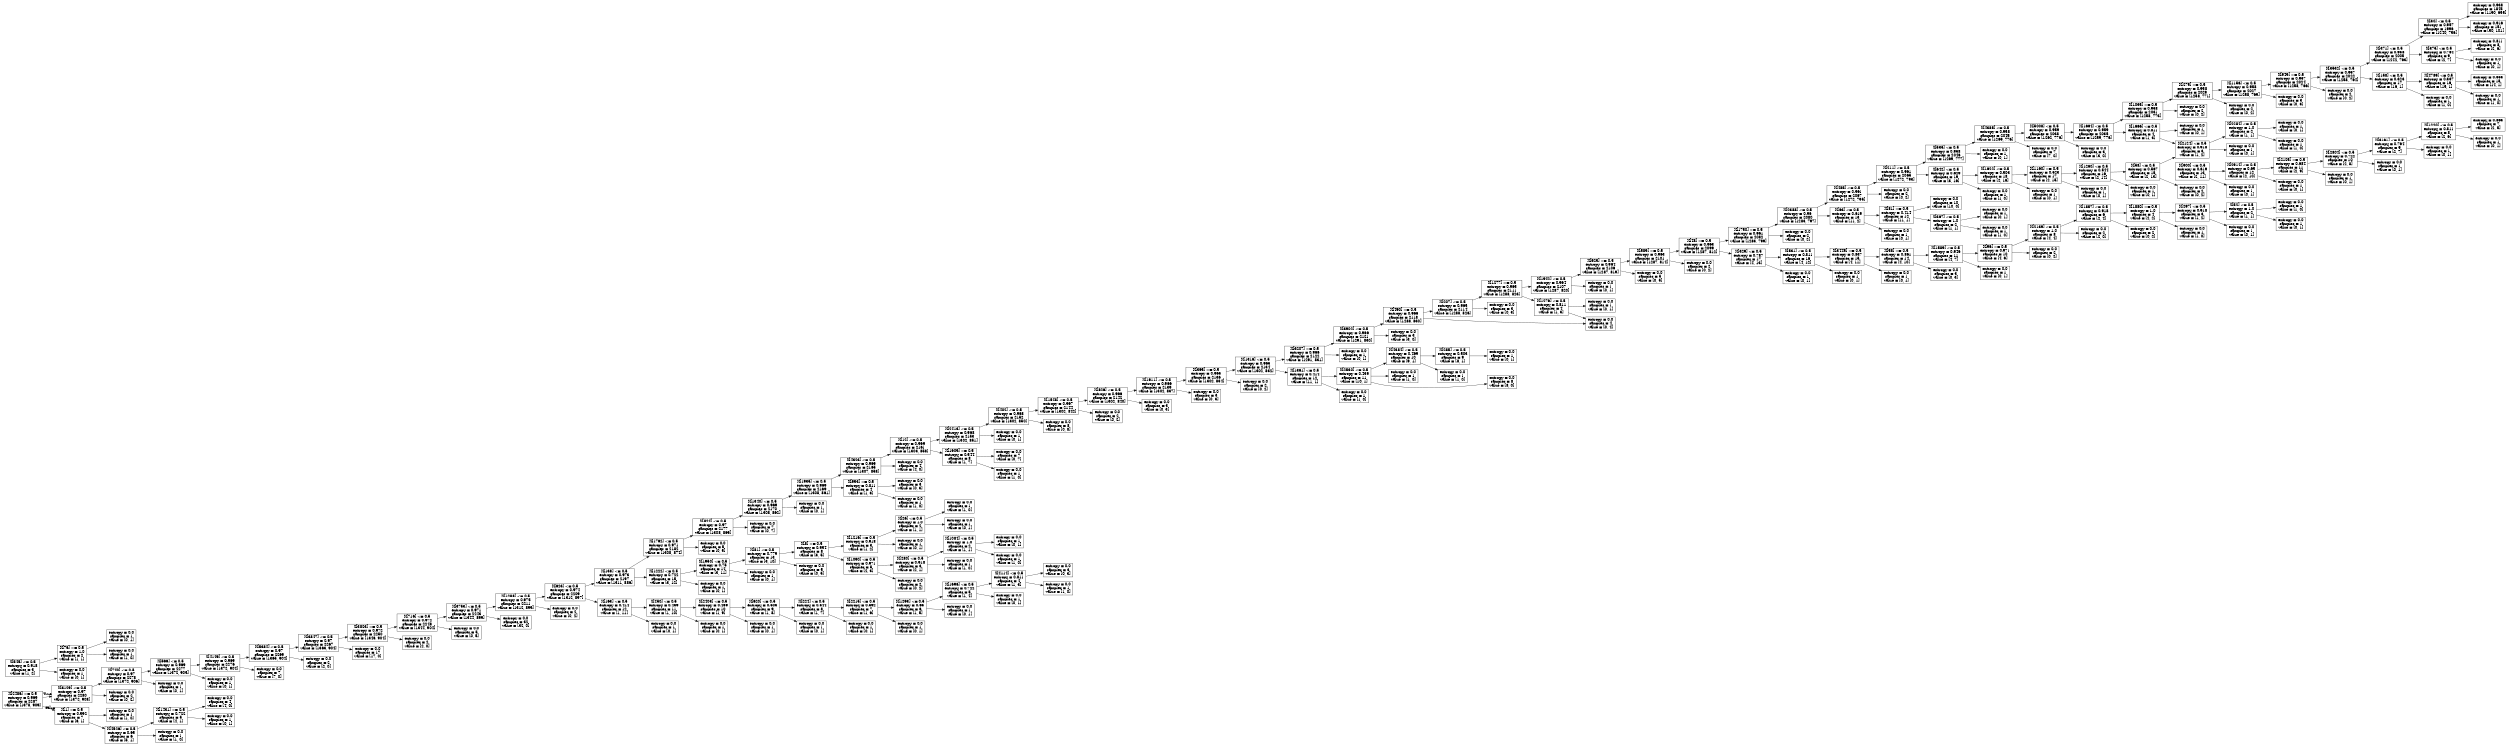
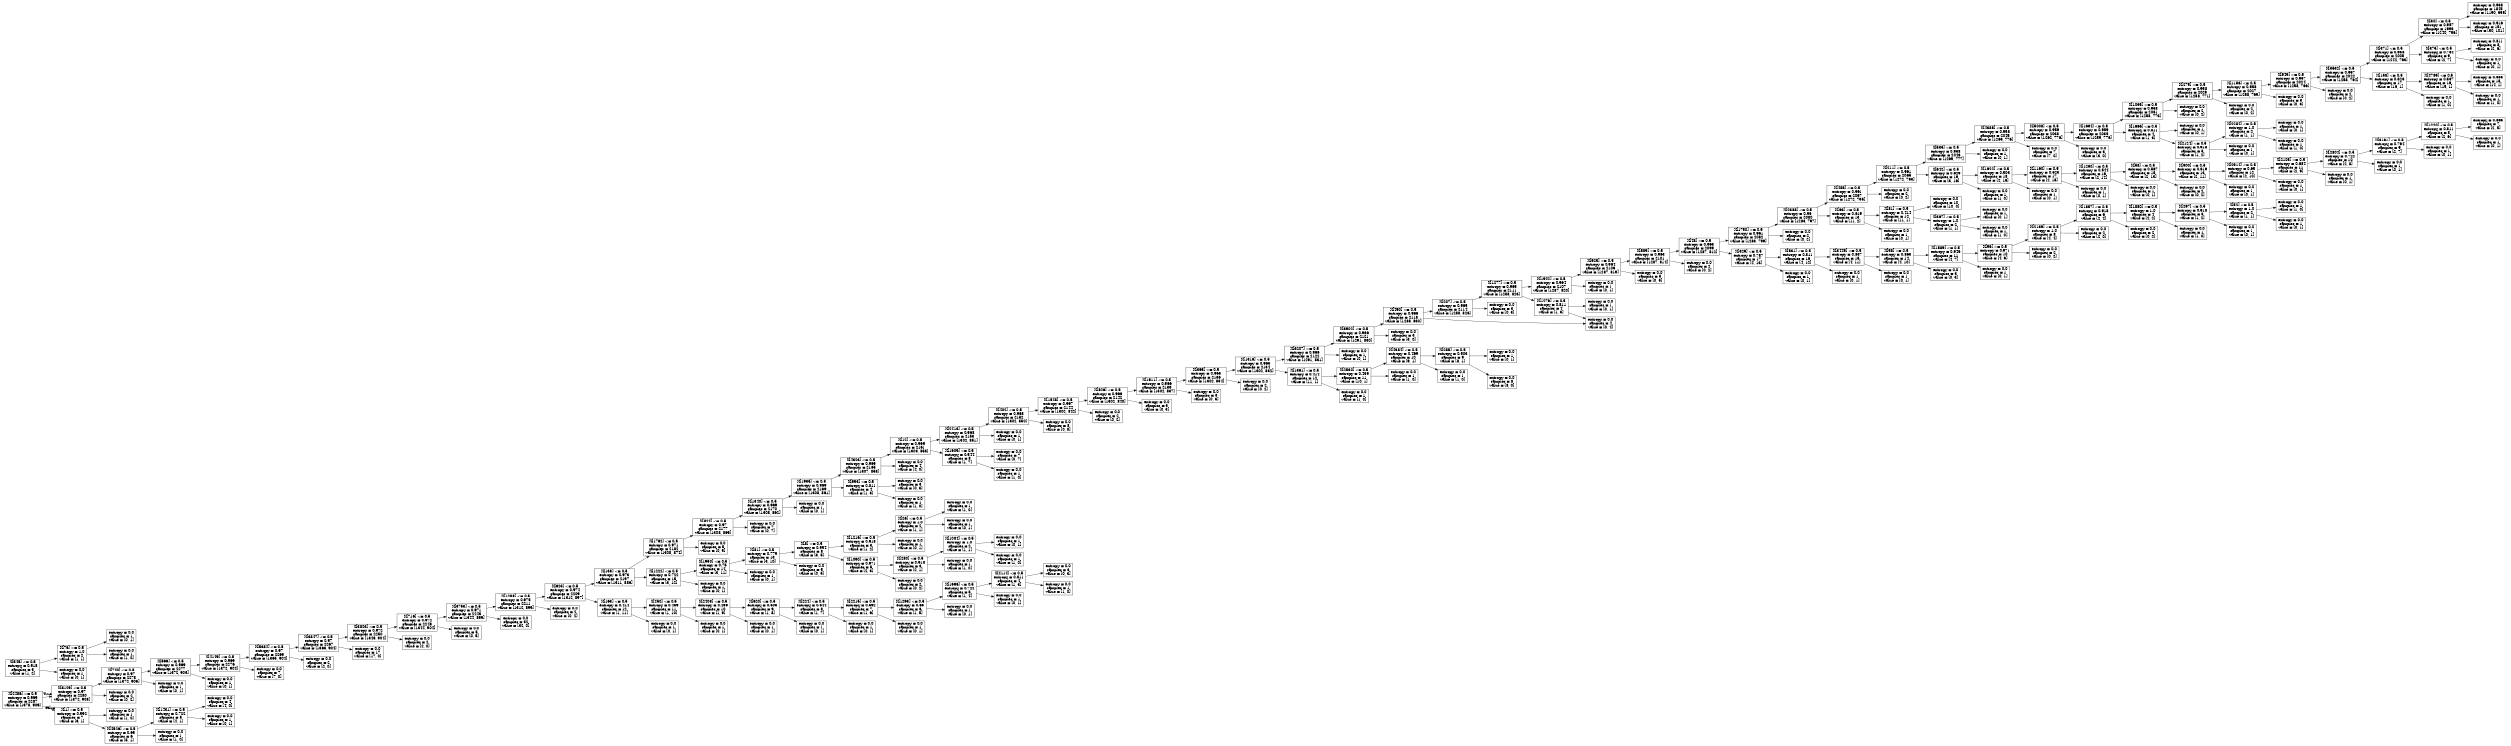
edge "X[58] <= 0.5 entropy = 0.567 samples = 15 value = [2, 13]" -> "X[2124] <= 0.5 entropy = 0.918 samples = 3 value = [1, 2]": now "X[58] <= 0.5 entropy = 0.567 samples = 15 value = [2, 13]" -> "X[900] <= 0.5 entropy = 0.619 samples = 13 value = [2, 11]"
node "X[58] <= 0.5 entropy = 0.861 samples = 14 value = [4, 10]": label "X[58] <= 0.5 entropy = 0.861 samples = 14 value = [4, 10]" -> "X[58] <= 0.5 entropy = 0.863 samples = 14 value = [4, 10]"
edge "X[2530] <= 0.5 entropy = 0.439 samples = 11 value = [10, 1]" -> "entropy = 0.0 samples = 8 value = [8, 0]": now "X[285] <= 0.5 entropy = 0.503 samples = 9 value = [8, 1]" -> "entropy = 0.0 samples = 8 value = [8, 0]"
